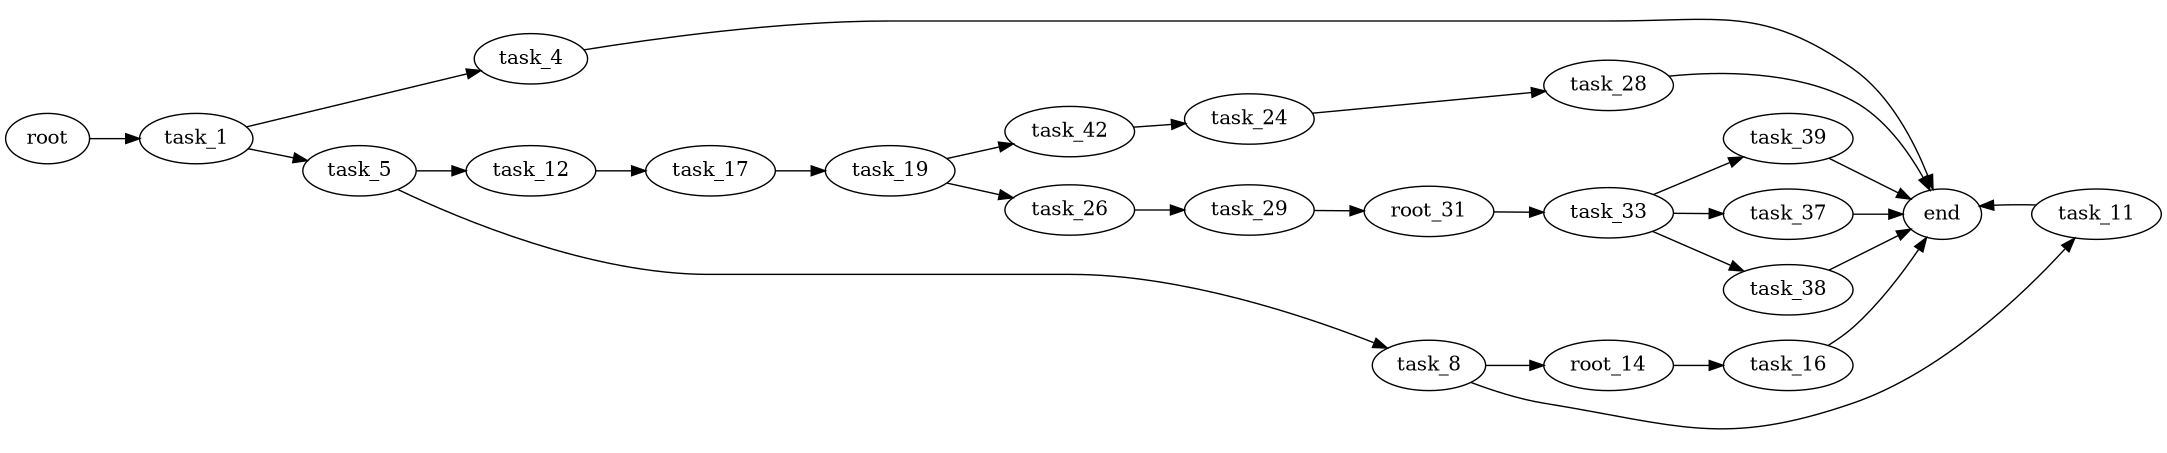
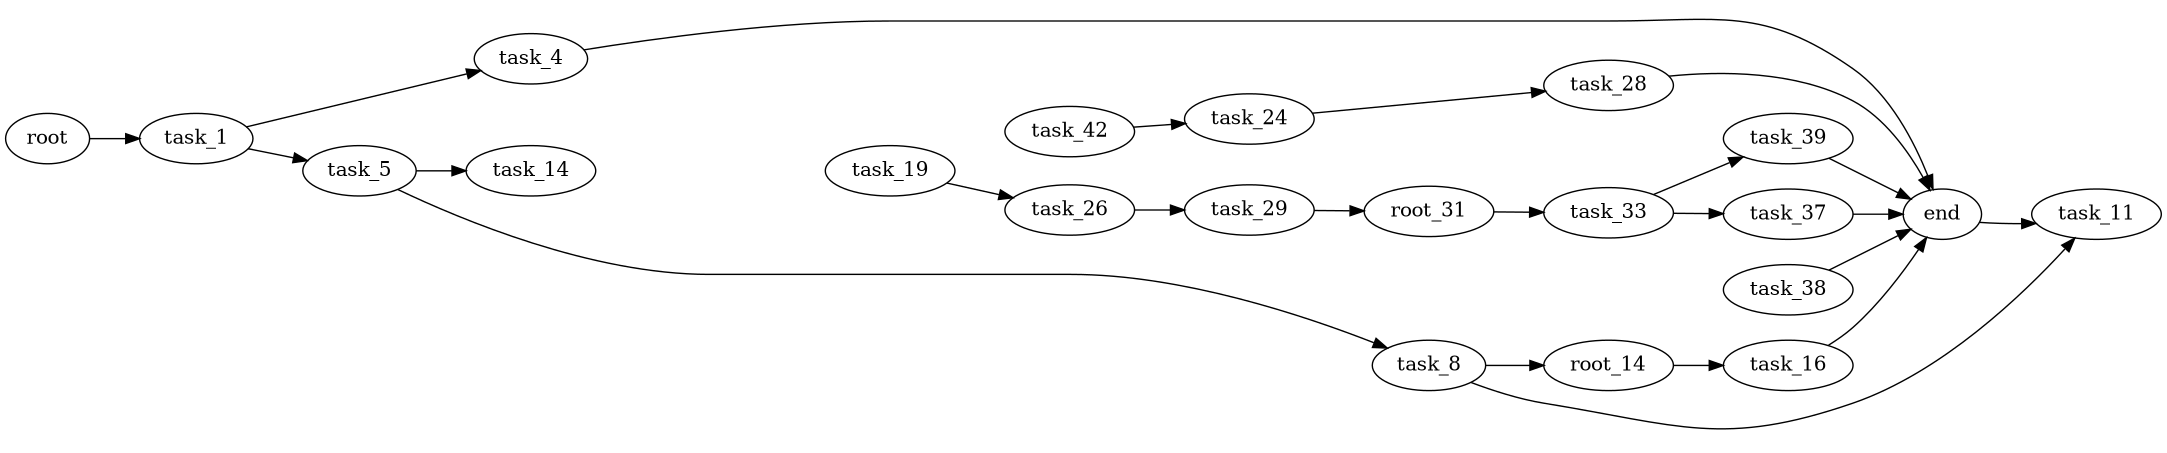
edge "task_19" -> "task_42": removed
node "task_12": label "task_12" -> "task_14"
node "task_17": removed
edge "task_11" -> "end": reversed
edge "task_33" -> "task_38": removed
